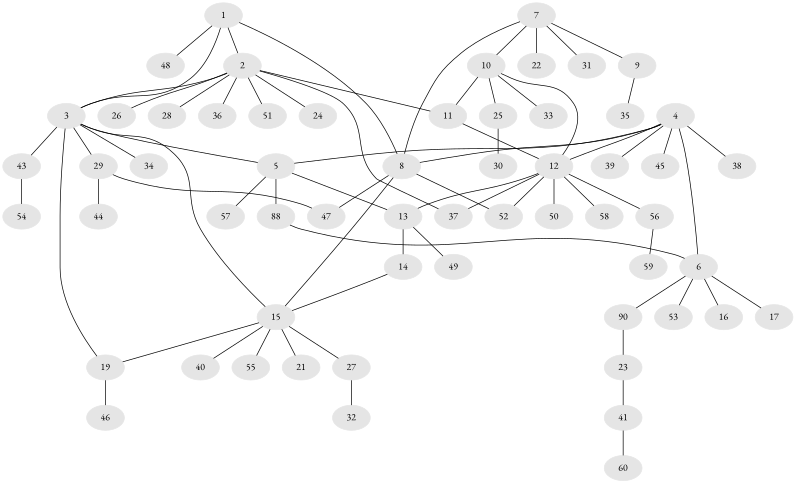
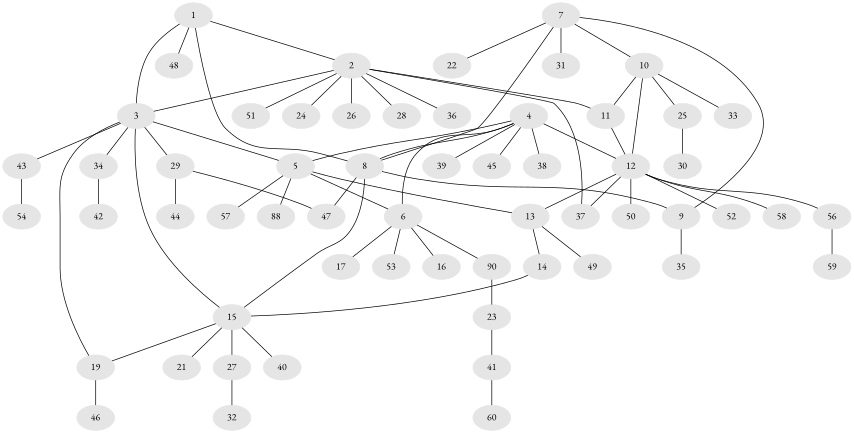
edge "8" -- "52": now "8" -- "9"
node "42": added
edge "88" -- "6": now "5" -- "6"
node "55": removed
